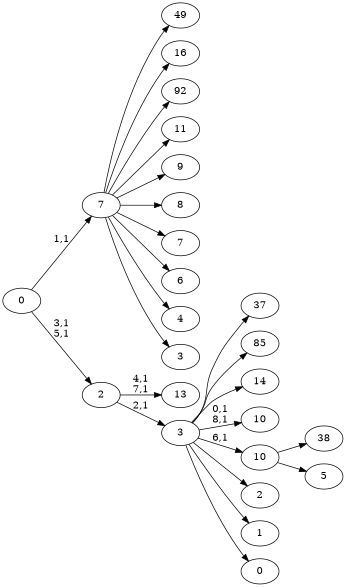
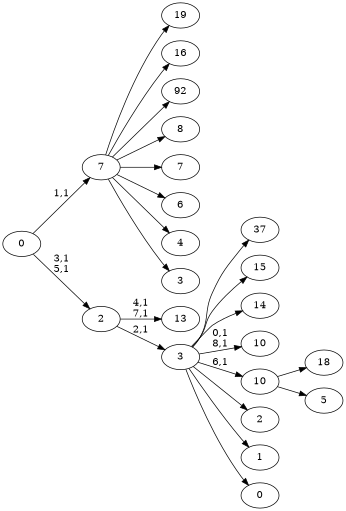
node "49": label "49" -> "19"
node "11": removed
node "9": removed
node "85": label "85" -> "15"
node "38": label "38" -> "18"
